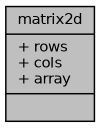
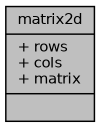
node "matrix2d": text "+ array" -> "+ matrix"
